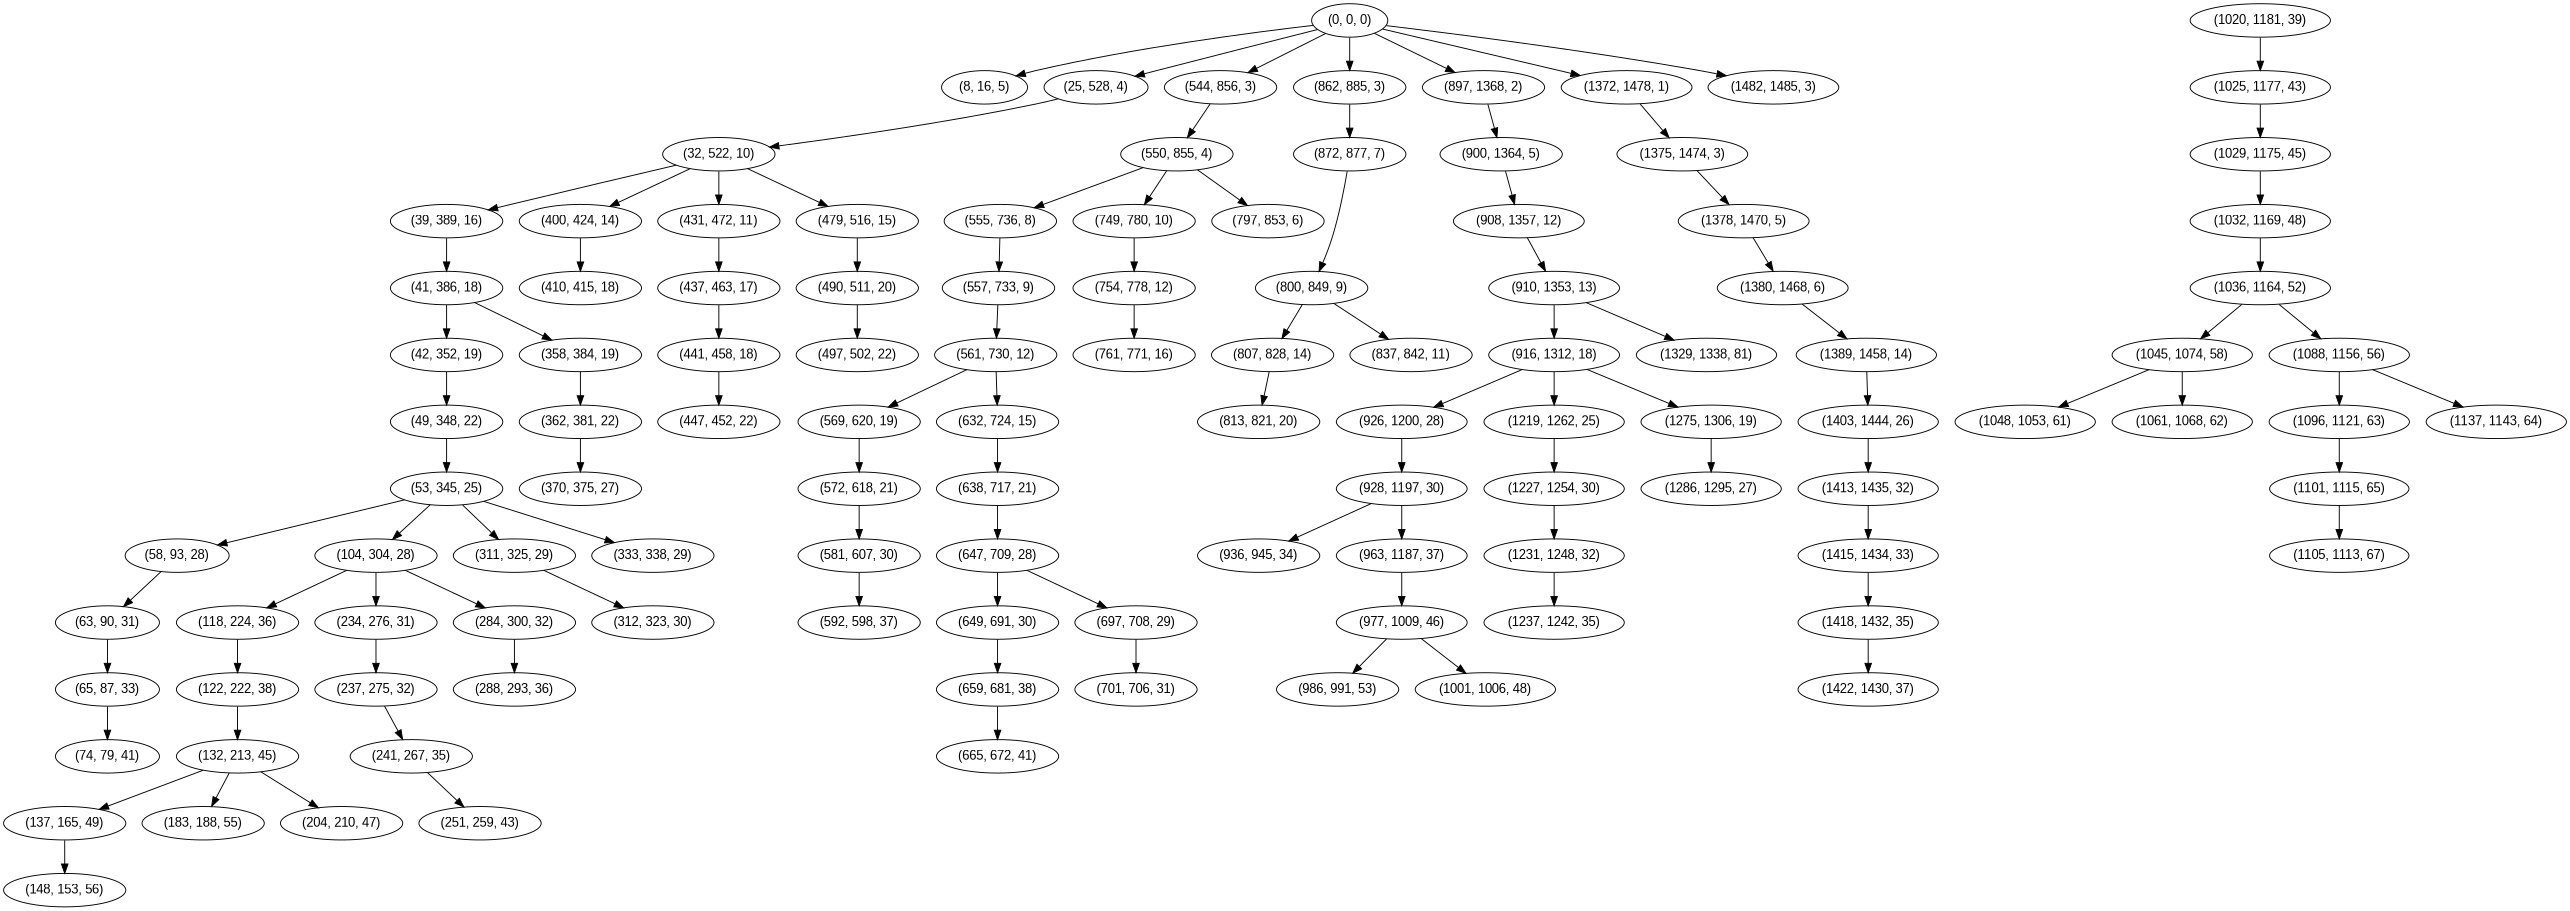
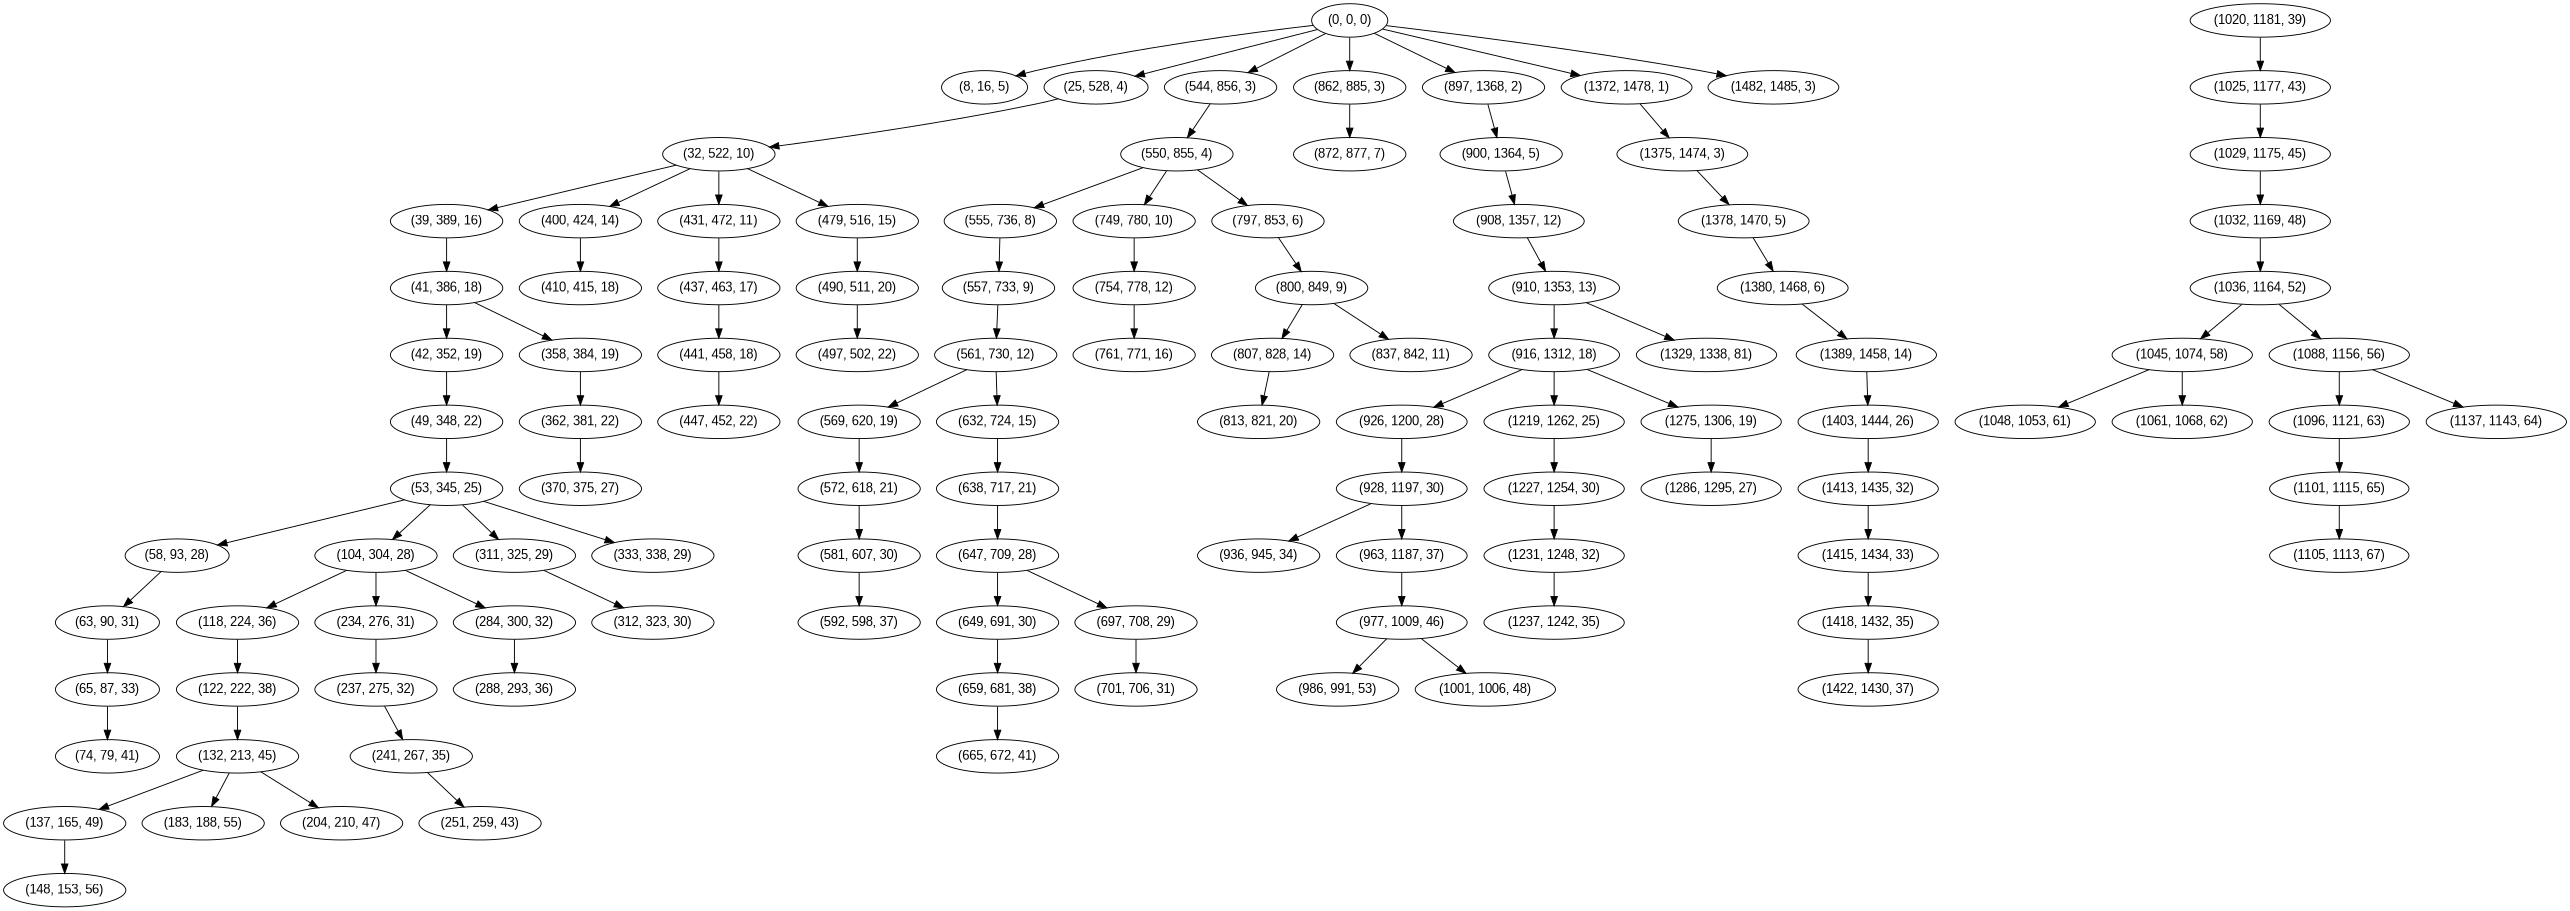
edge "(872, 877, 7)" -> "(800, 849, 9)": now "(797, 853, 6)" -> "(800, 849, 9)"
